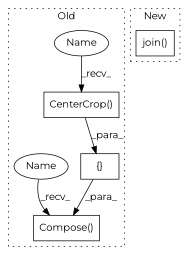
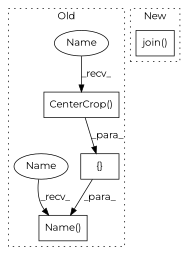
node "Compose()": label "Compose()" -> "Name()"
